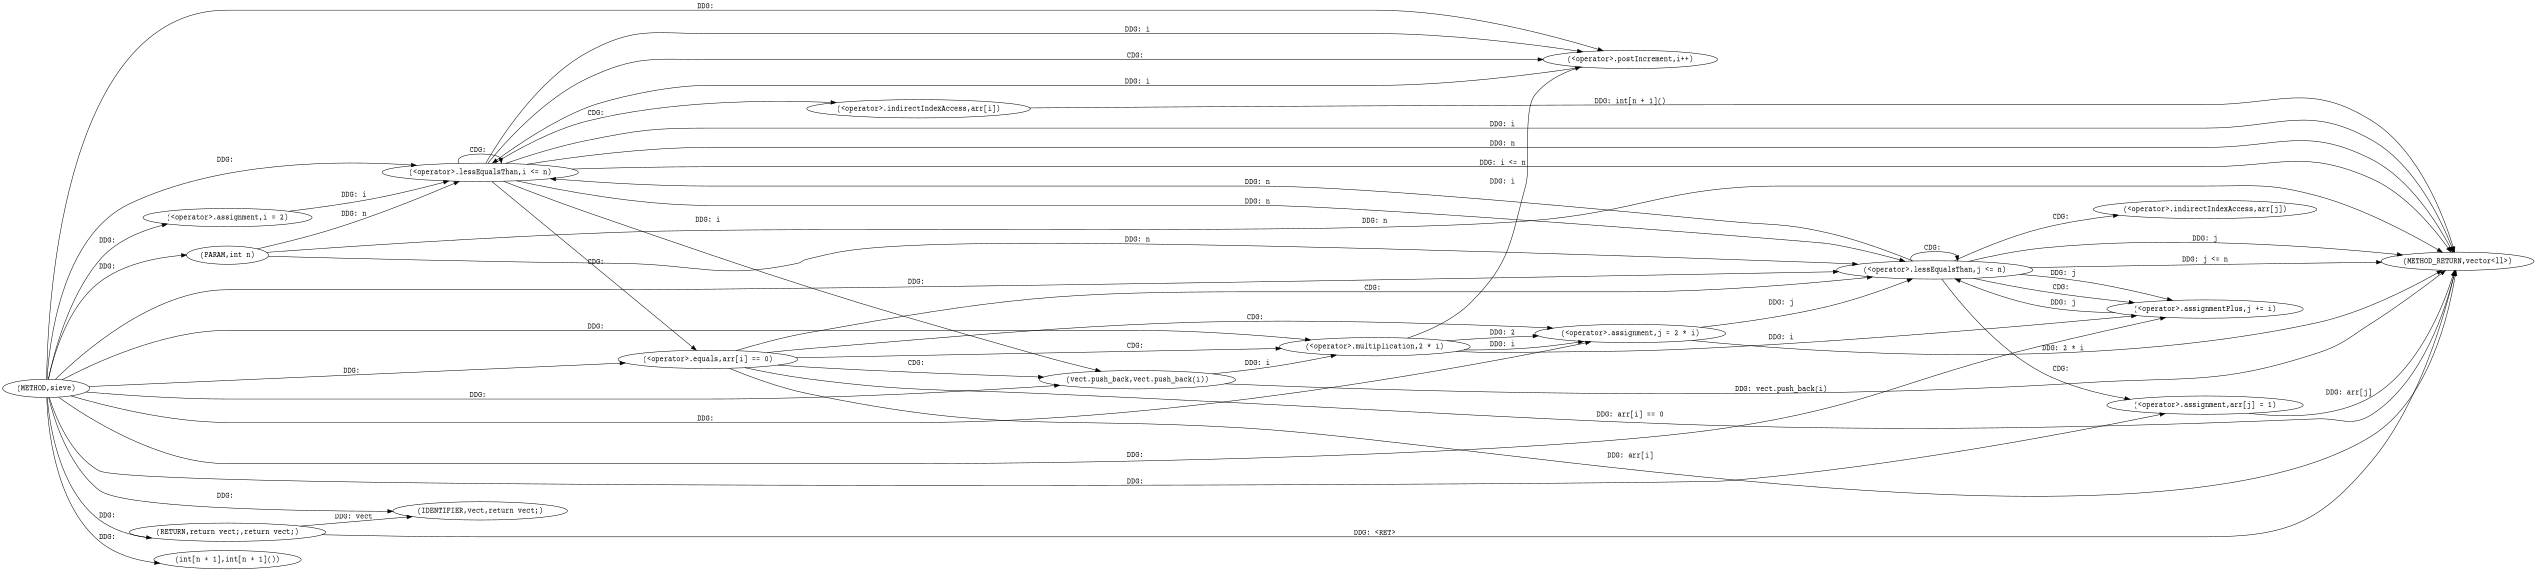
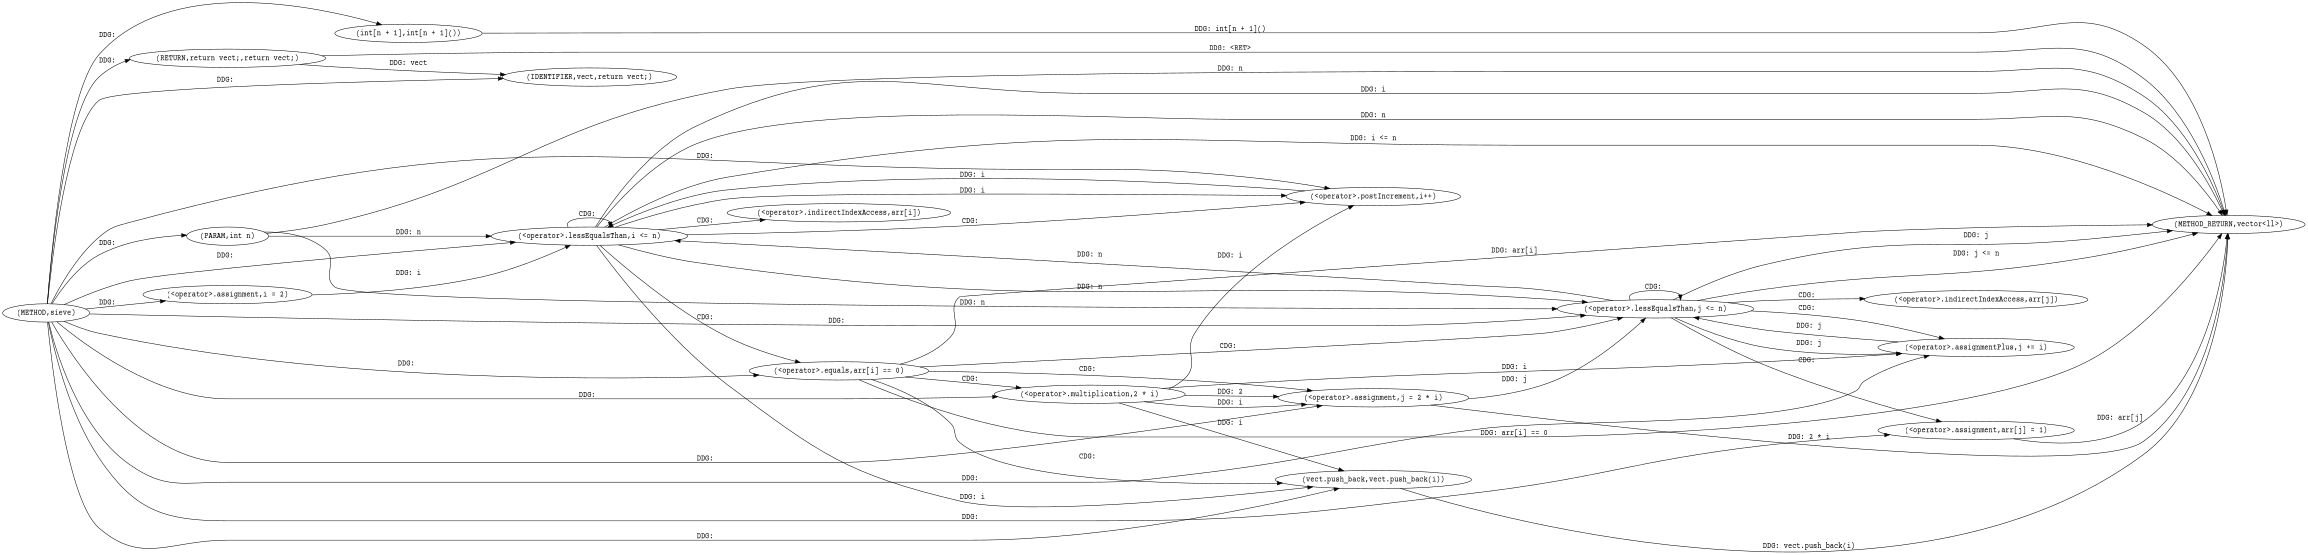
edge "(<operator>.indirectIndexAccess,arr[i])" -> "(METHOD_RETURN,vector<ll>)": now "(int[n + 1],int[n + 1]())" -> "(METHOD_RETURN,vector<ll>)"
edge "(vect.push_back,vect.push_back(i))" -> "(<operator>.multiplication,2 * i)": reversed
